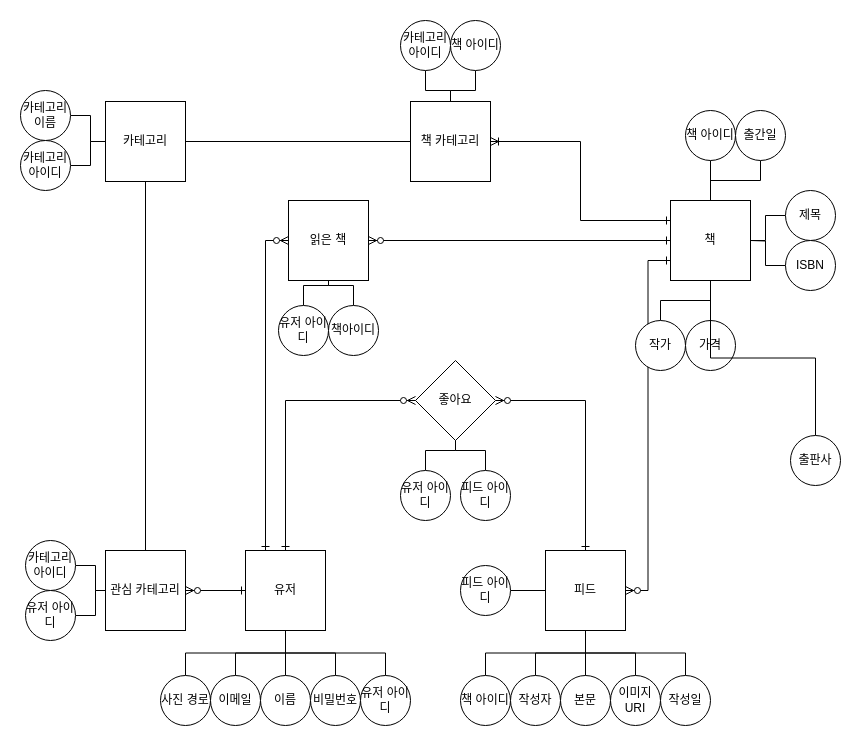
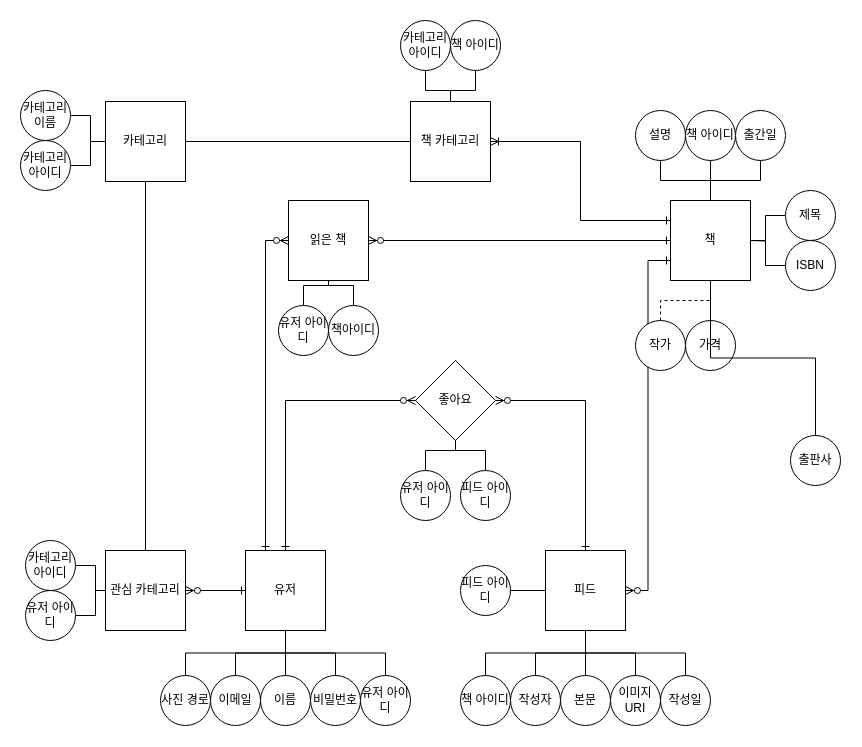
node "설명": added
edge "설명" -- "책": added
edge "책" -- "작가": style solid -> dashed
